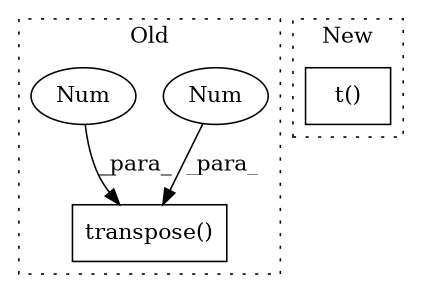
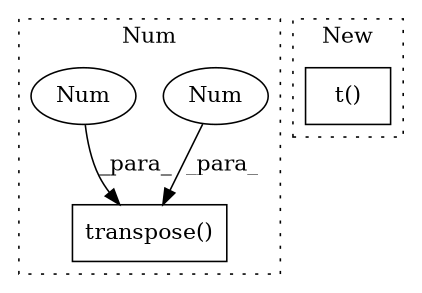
cluster "Old": label "Old" -> "Num"
